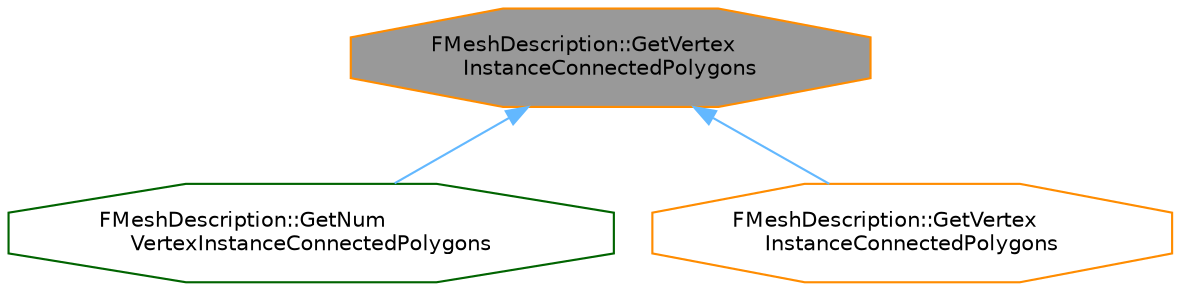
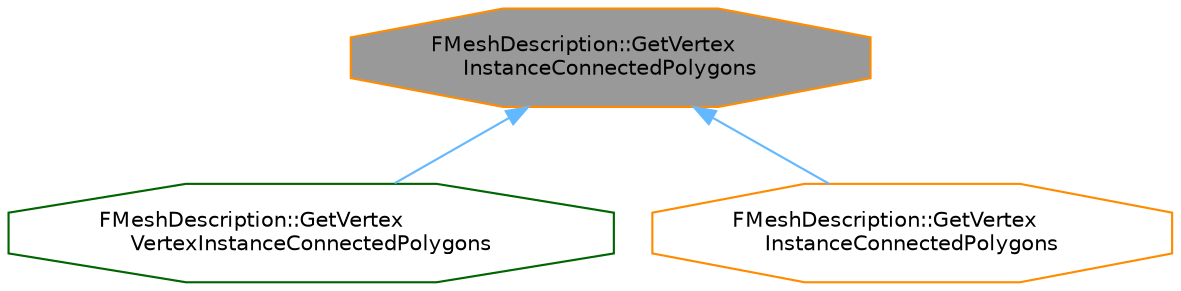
node "FMeshDescription::GetNum VertexInstanceConnectedPolygons": label "FMeshDescription::GetNum VertexInstanceConnectedPolygons" -> "FMeshDescription::GetVertex VertexInstanceConnectedPolygons"
